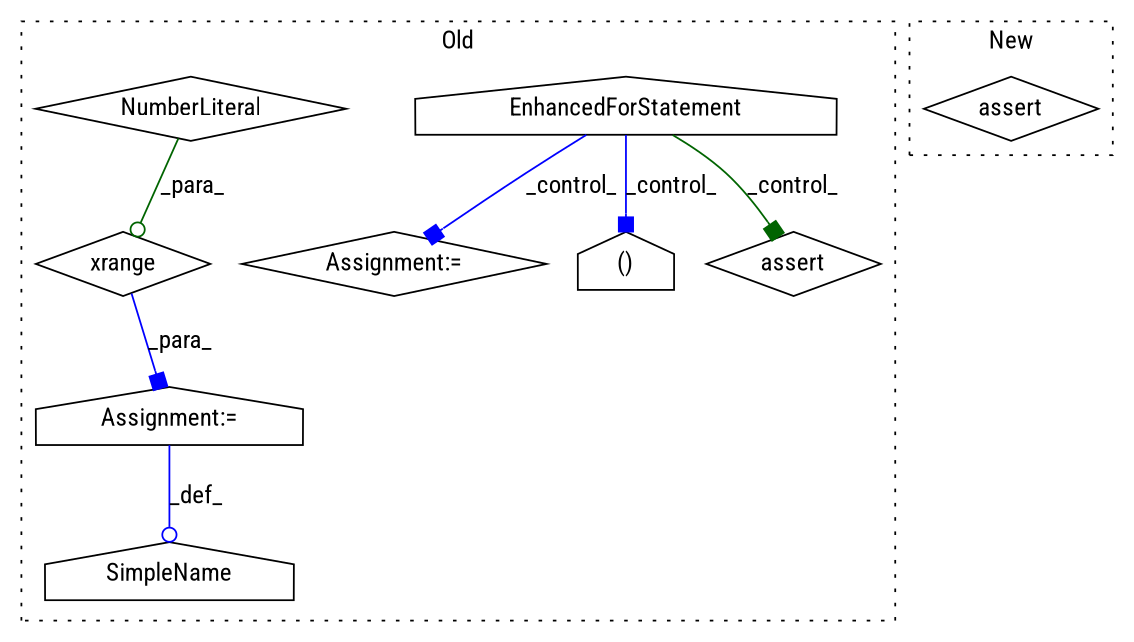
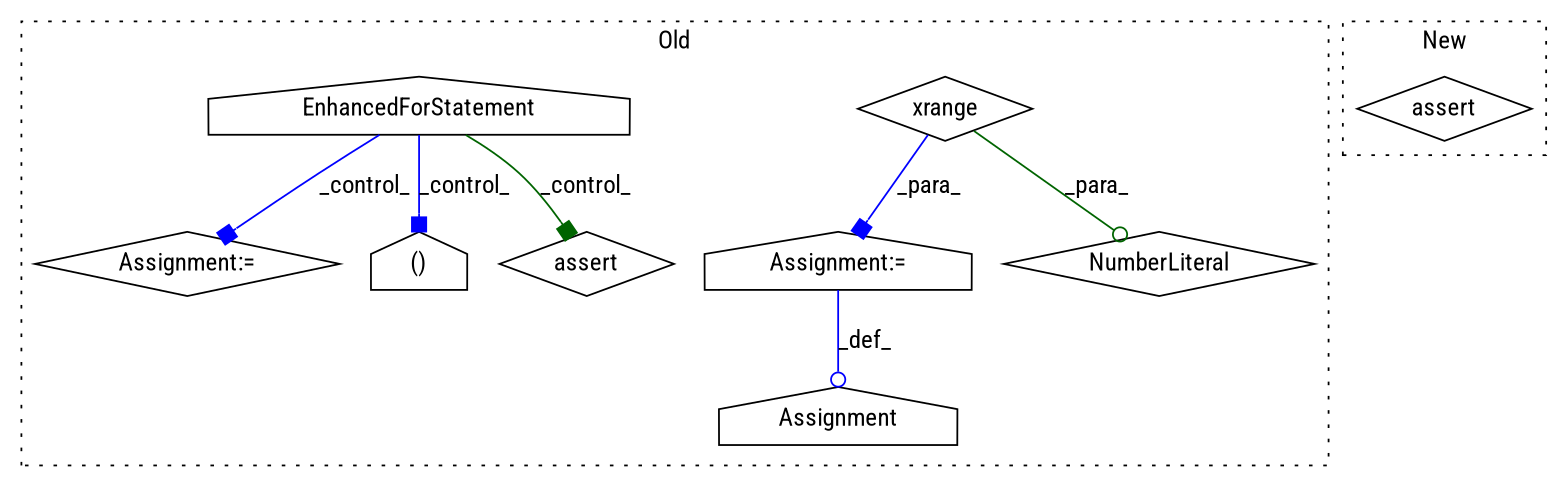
edge "NumberLiteral" -> "xrange": reversed
node "SimpleName": label "SimpleName" -> "Assignment"
